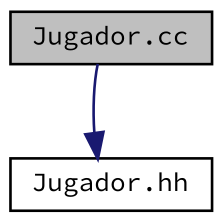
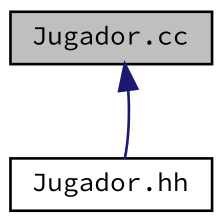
edge "Jugador.cc" -> "Jugador.hh": reversed
